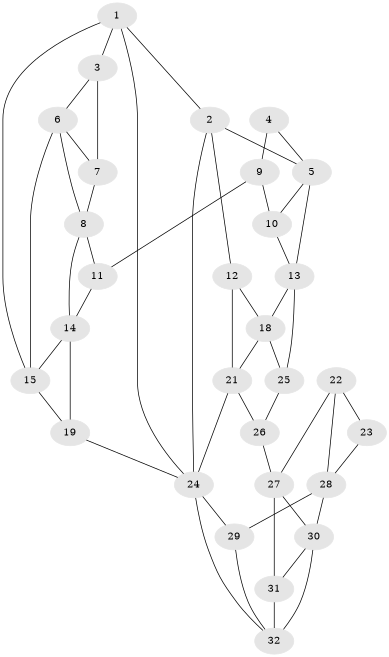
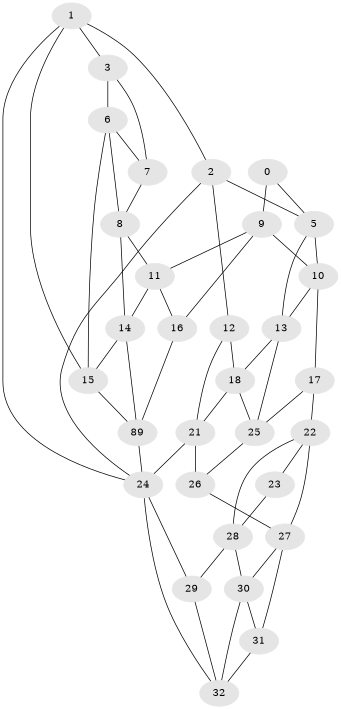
node "4": label "4" -> "0"
node "16": added
node "17": added
node "19": label "19" -> "89"
